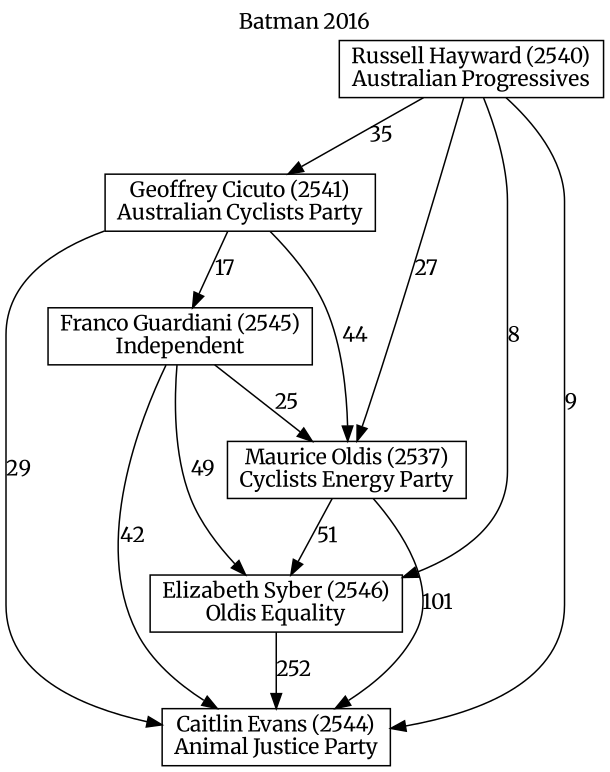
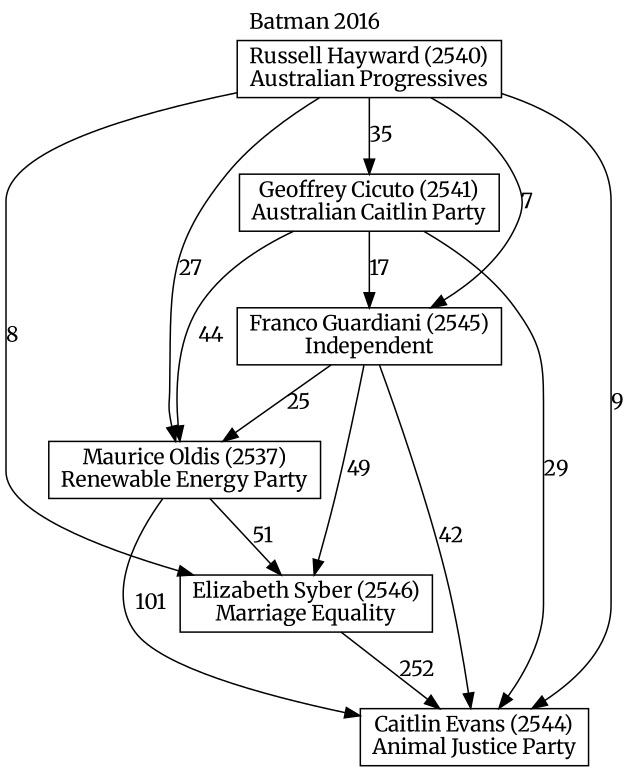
edge "Russell Hayward (2540) Australian Progressives" -> "Franco Guardiani (2545) Independent": added, label "7"
node "Geoffrey Cicuto (2541) Australian Cyclists Party": label "Geoffrey Cicuto (2541) Australian Cyclists Party" -> "Geoffrey Cicuto (2541) Australian Caitlin Party"
node "Maurice Oldis (2537) Cyclists Energy Party": label "Maurice Oldis (2537) Cyclists Energy Party" -> "Maurice Oldis (2537) Renewable Energy Party"
node "Elizabeth Syber (2546) Oldis Equality": label "Elizabeth Syber (2546) Oldis Equality" -> "Elizabeth Syber (2546) Marriage Equality"
